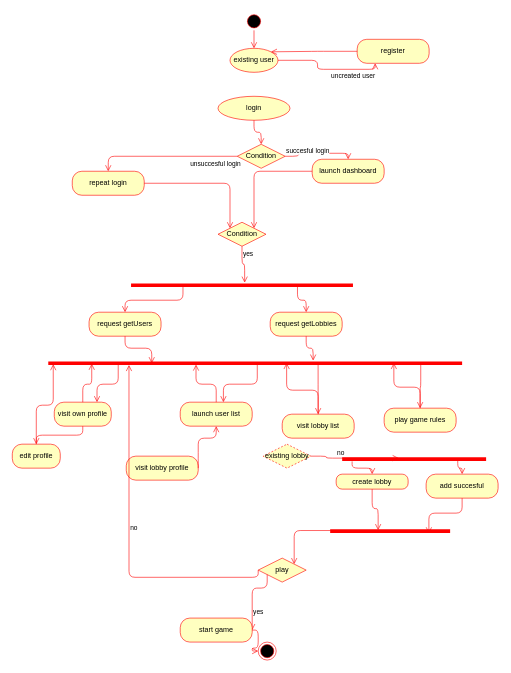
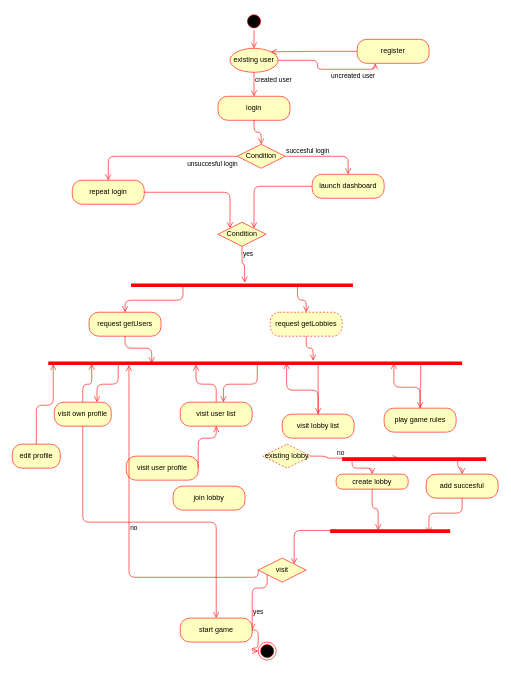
edge "existing user" -> "login": added, label "created user"
node "login": shape ellipse -> rounded rectangle
node "launch dashboard": moved (348, 171) -> (348, 186)
node "repeat login": moved (108, 183) -> (108, 192)
node "request getLobbies": style solid -> dashed
node "launch user list": label "launch user list" -> "visit user list"
edge "visit own profile" -> "edit profile": now "visit own profile" -> "start game"
node "visit lobby profile": label "visit lobby profile" -> "visit user profile"
node "join lobby": added
node "play": label "play" -> "visit"
